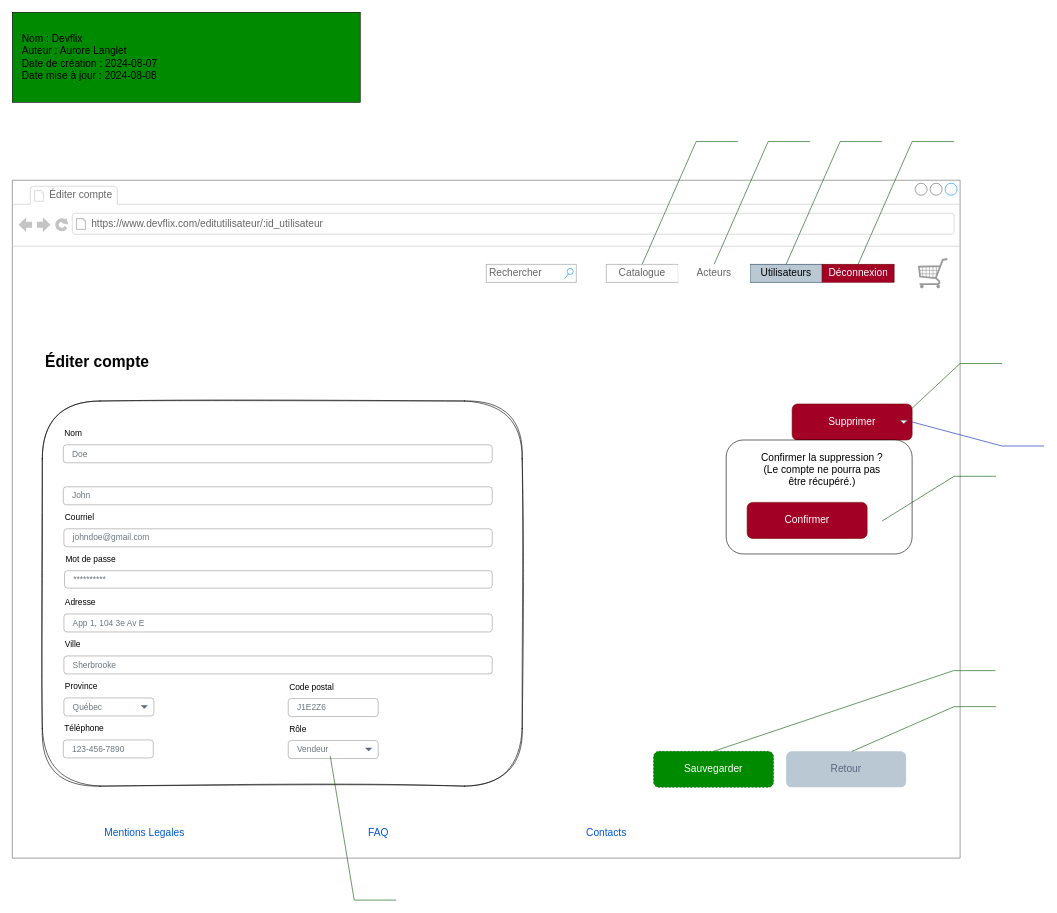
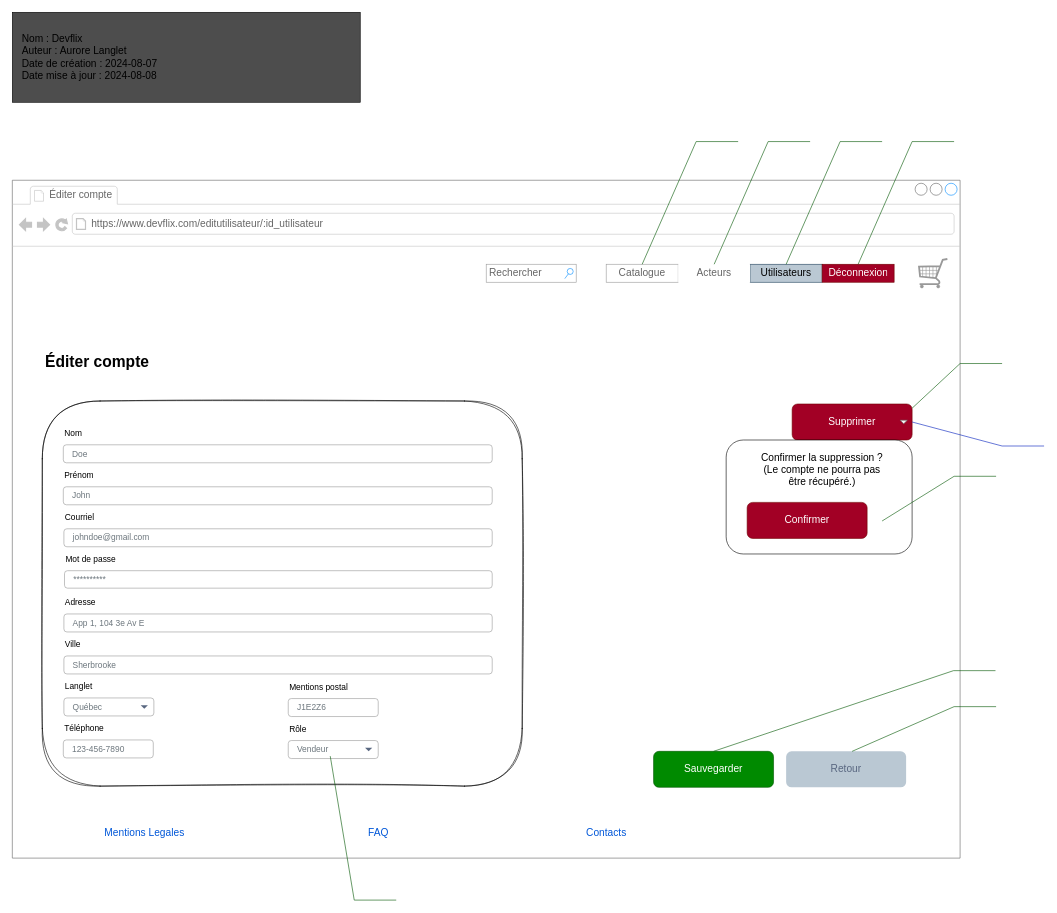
node "Nom : Devflix Auteur : Aurore Langlet Date de création : 2024-08-07 Date mise à jour : 2024-08-08": fillcolor #008a00 -> #4d4d4d
node "Prénom": added
node "Province": label "Province" -> "Langlet"
node "Code postal": label "Code postal" -> "Mentions postal"
node "Sauvegarder": style dashed -> solid
